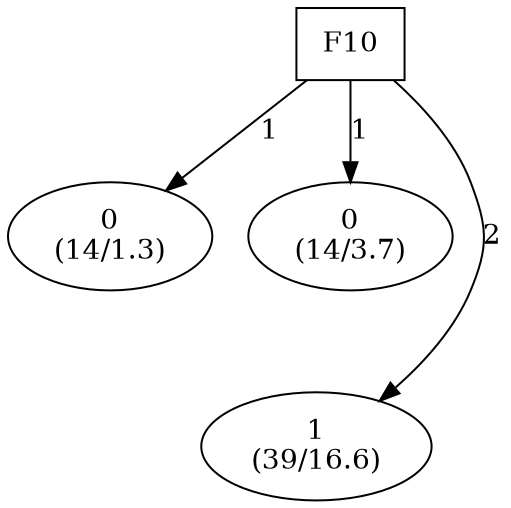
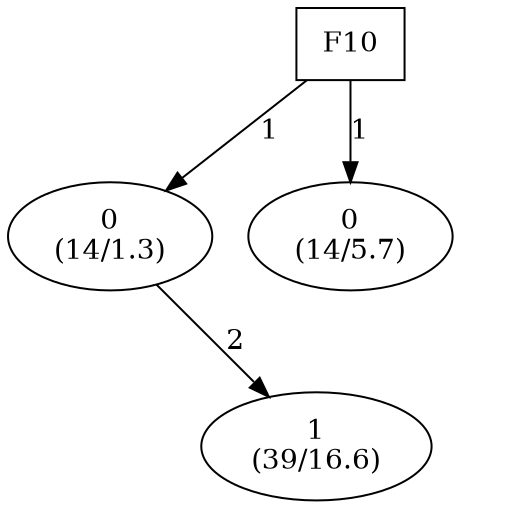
edge "F10" -> "1 (39/16.6)": now "0 (14/1.3)" -> "1 (39/16.6)"
node "0 (14/3.7)": label "0 (14/3.7)" -> "0 (14/5.7)"
